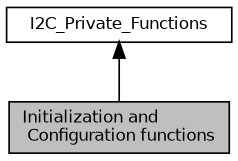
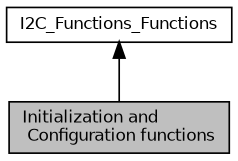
node "I2C_Private_Functions": label "I2C_Private_Functions" -> "I2C_Functions_Functions"
